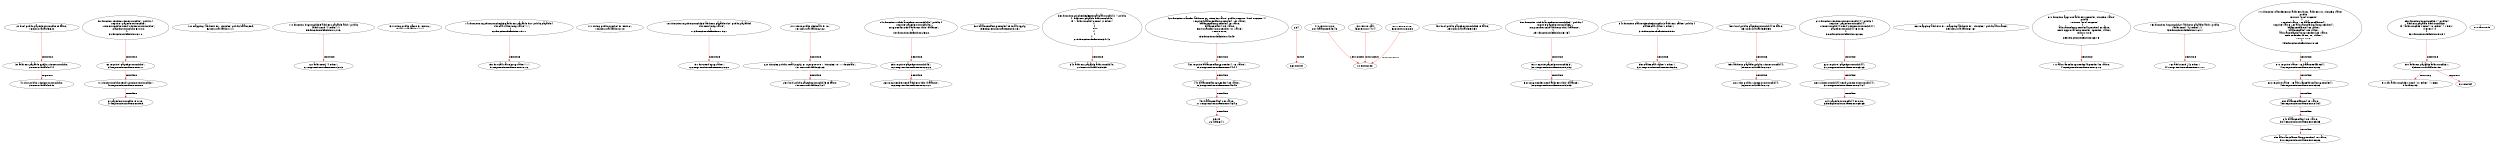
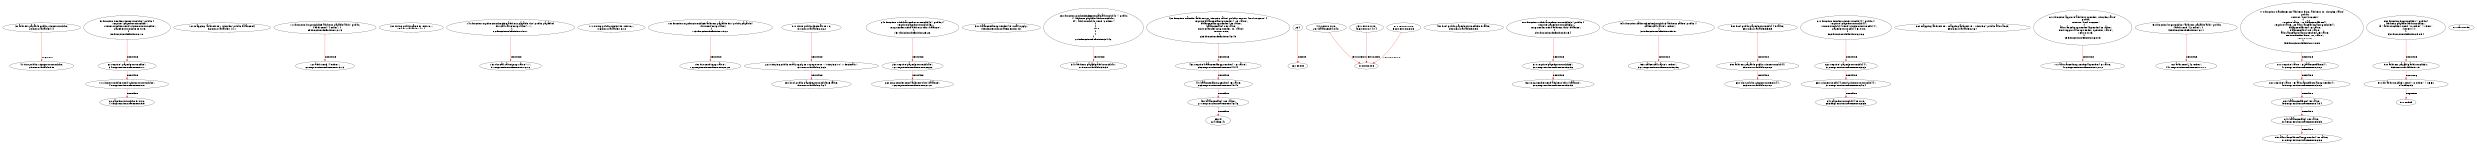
node "2_ bool public payedOut_unchk8 = false; 13-new_variable-3-3": removed
node "73_ return call; 436-return-74-74": label "73_ return call; 436-return-74-74" -> "73_ return true; 436-return-74-74"
edge "234" -> "36_ end_if": label "end_if" -> "next_if"
edge "90_ address payable addr_unchk31; 535-new_variable-91-91" -> "91_ end_if": now "91_ if_!addr_unchk31.send (10 ether) || 1==1 540-if-92-93" -> "91_ end_if"
node "60_ uint public winAmount_unchk44; 363-new_variable-61-61": label "60_ uint public winAmount_unchk44; 363-new_variable-61-61" -> "60_ uint public winAmount_emit44; 363-new_variable-61-61"
